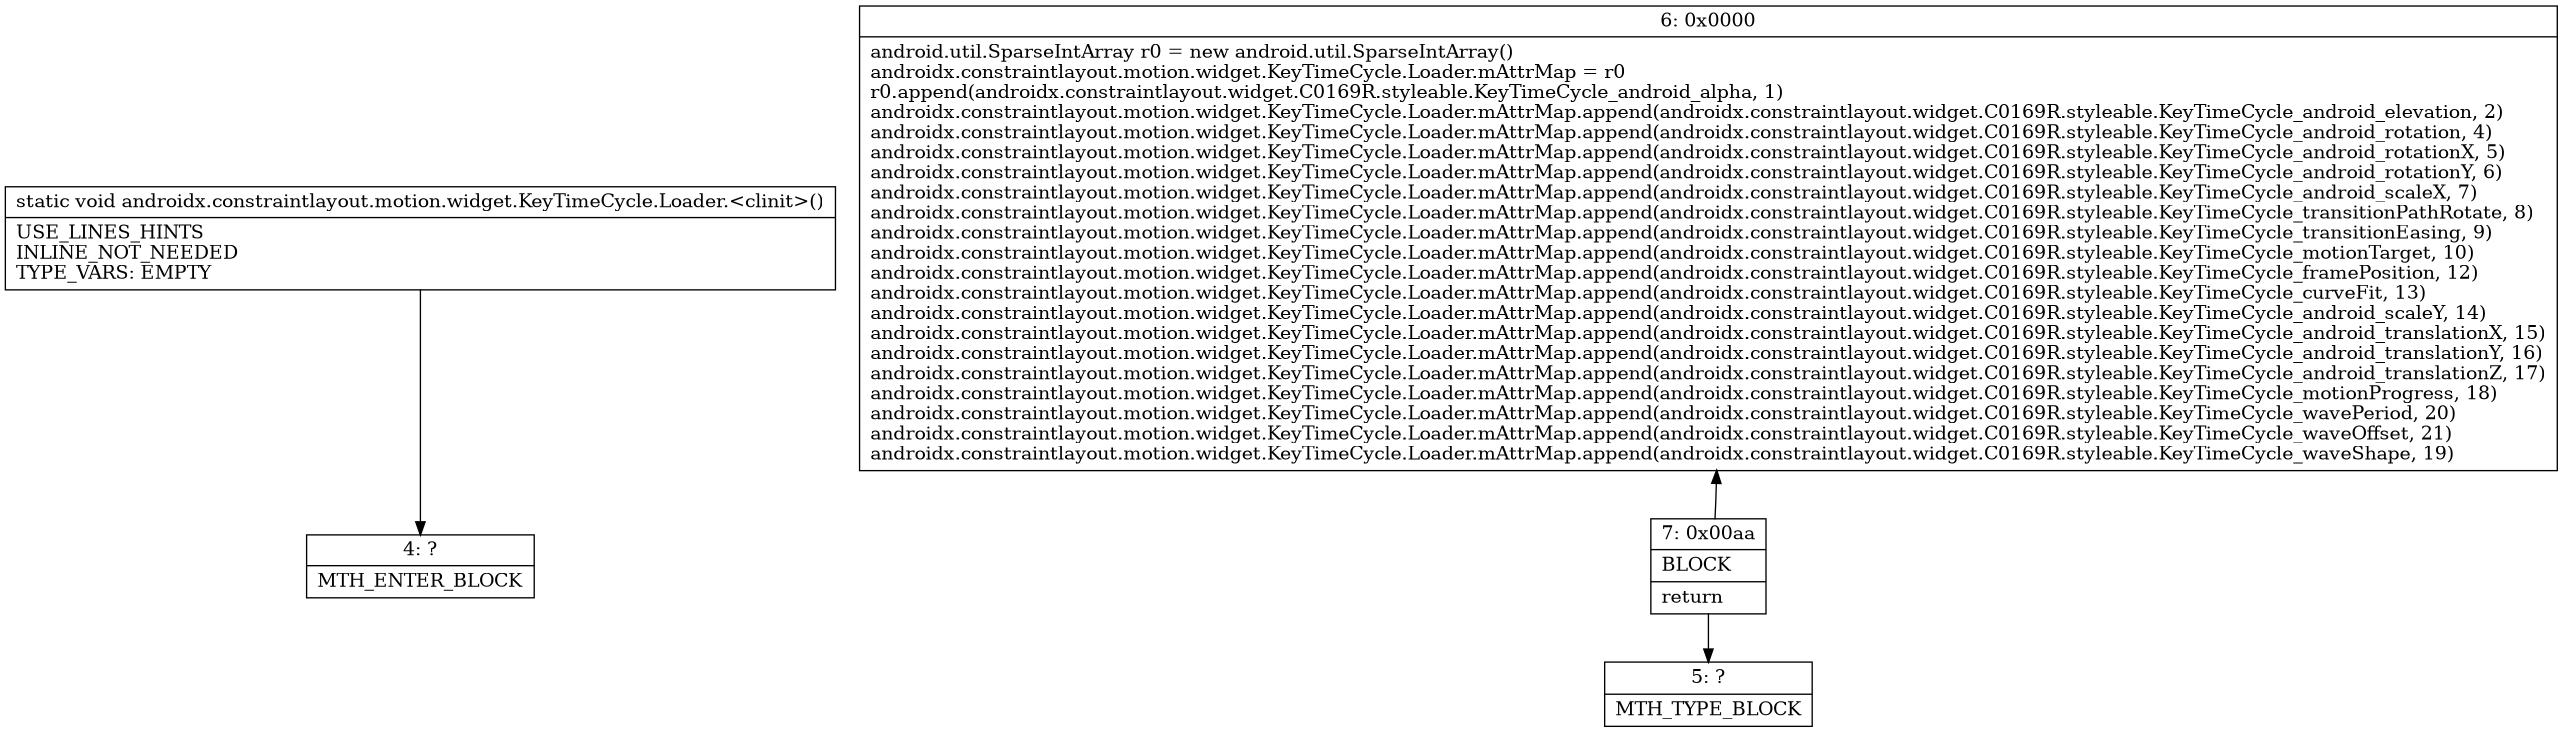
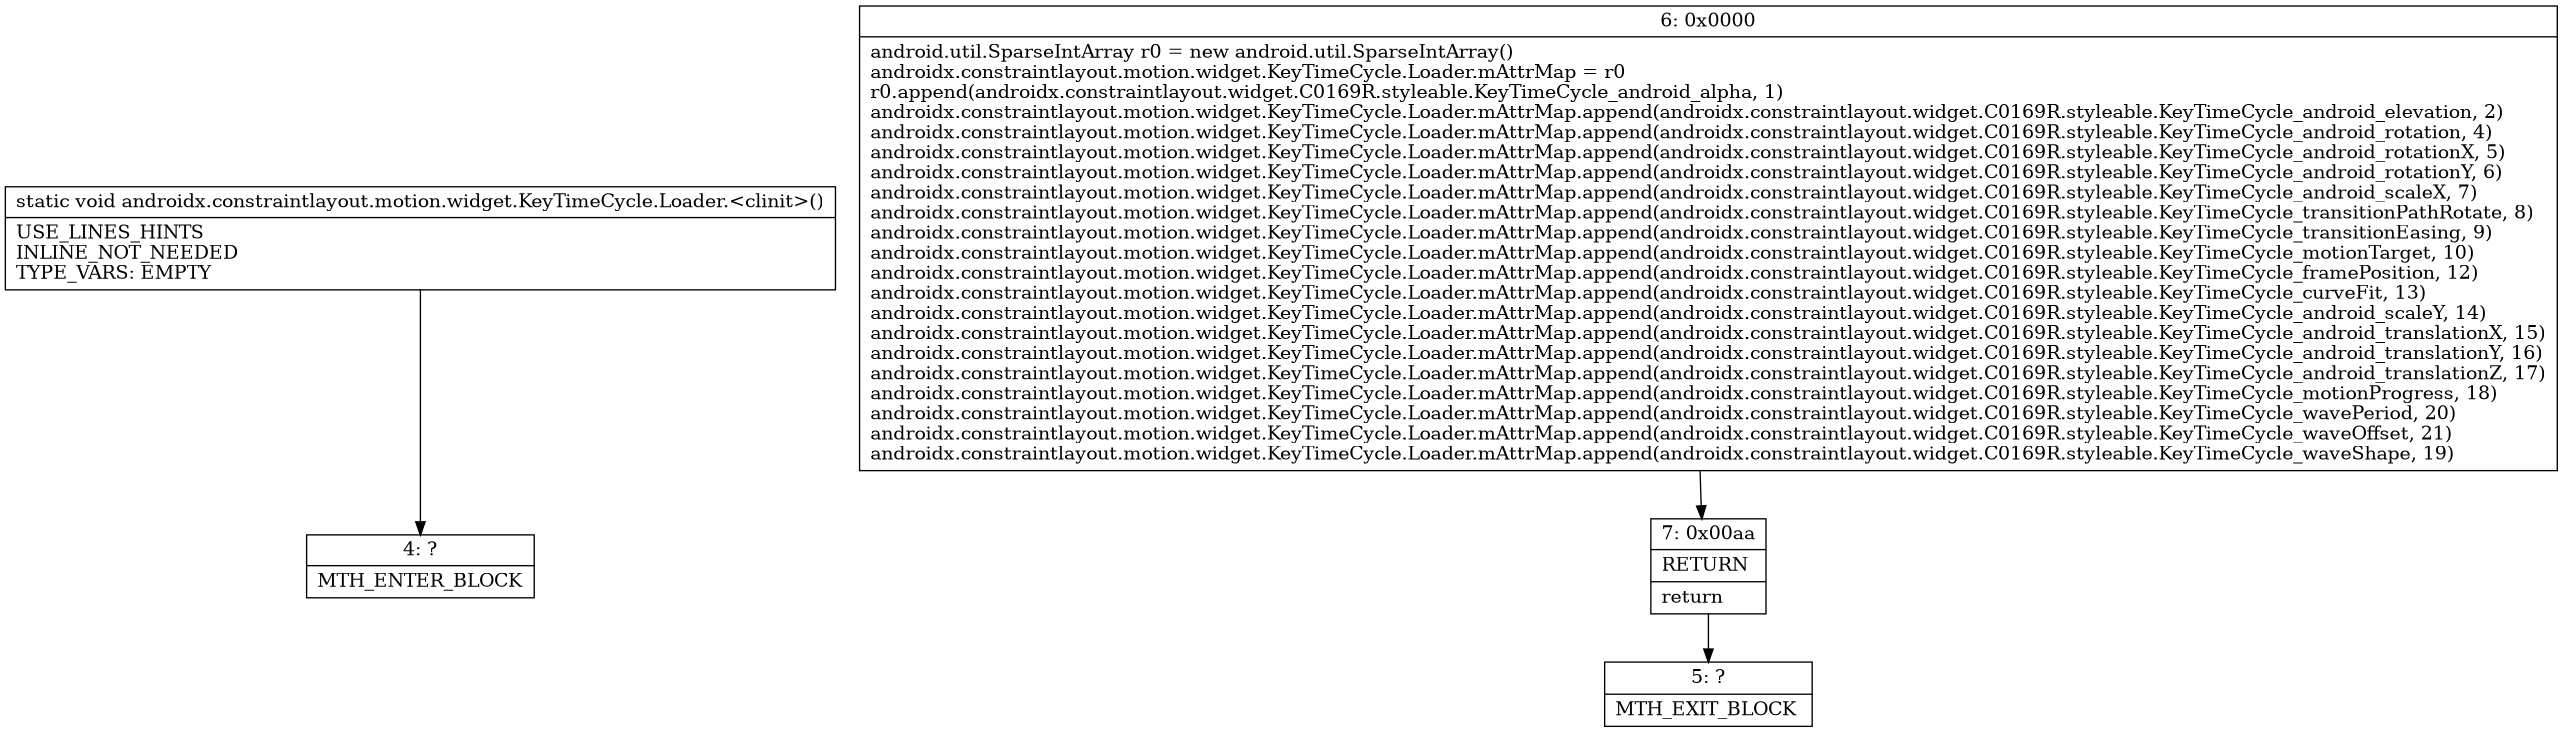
edge "7: 0x00aa" -> "6: 0x0000": reversed
node "7: 0x00aa": text "BLOCK" -> "RETURN"
node "5: ?": text "MTH_TYPE_BLOCK" -> "MTH_EXIT_BLOCK"
